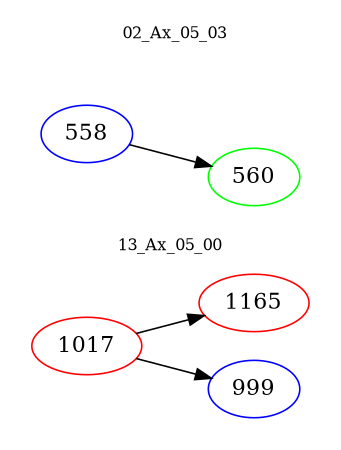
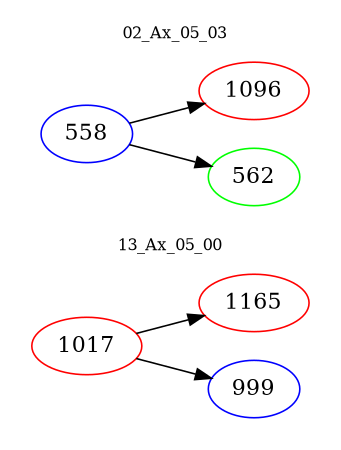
node "1096": added
node "560": label "560" -> "562"
